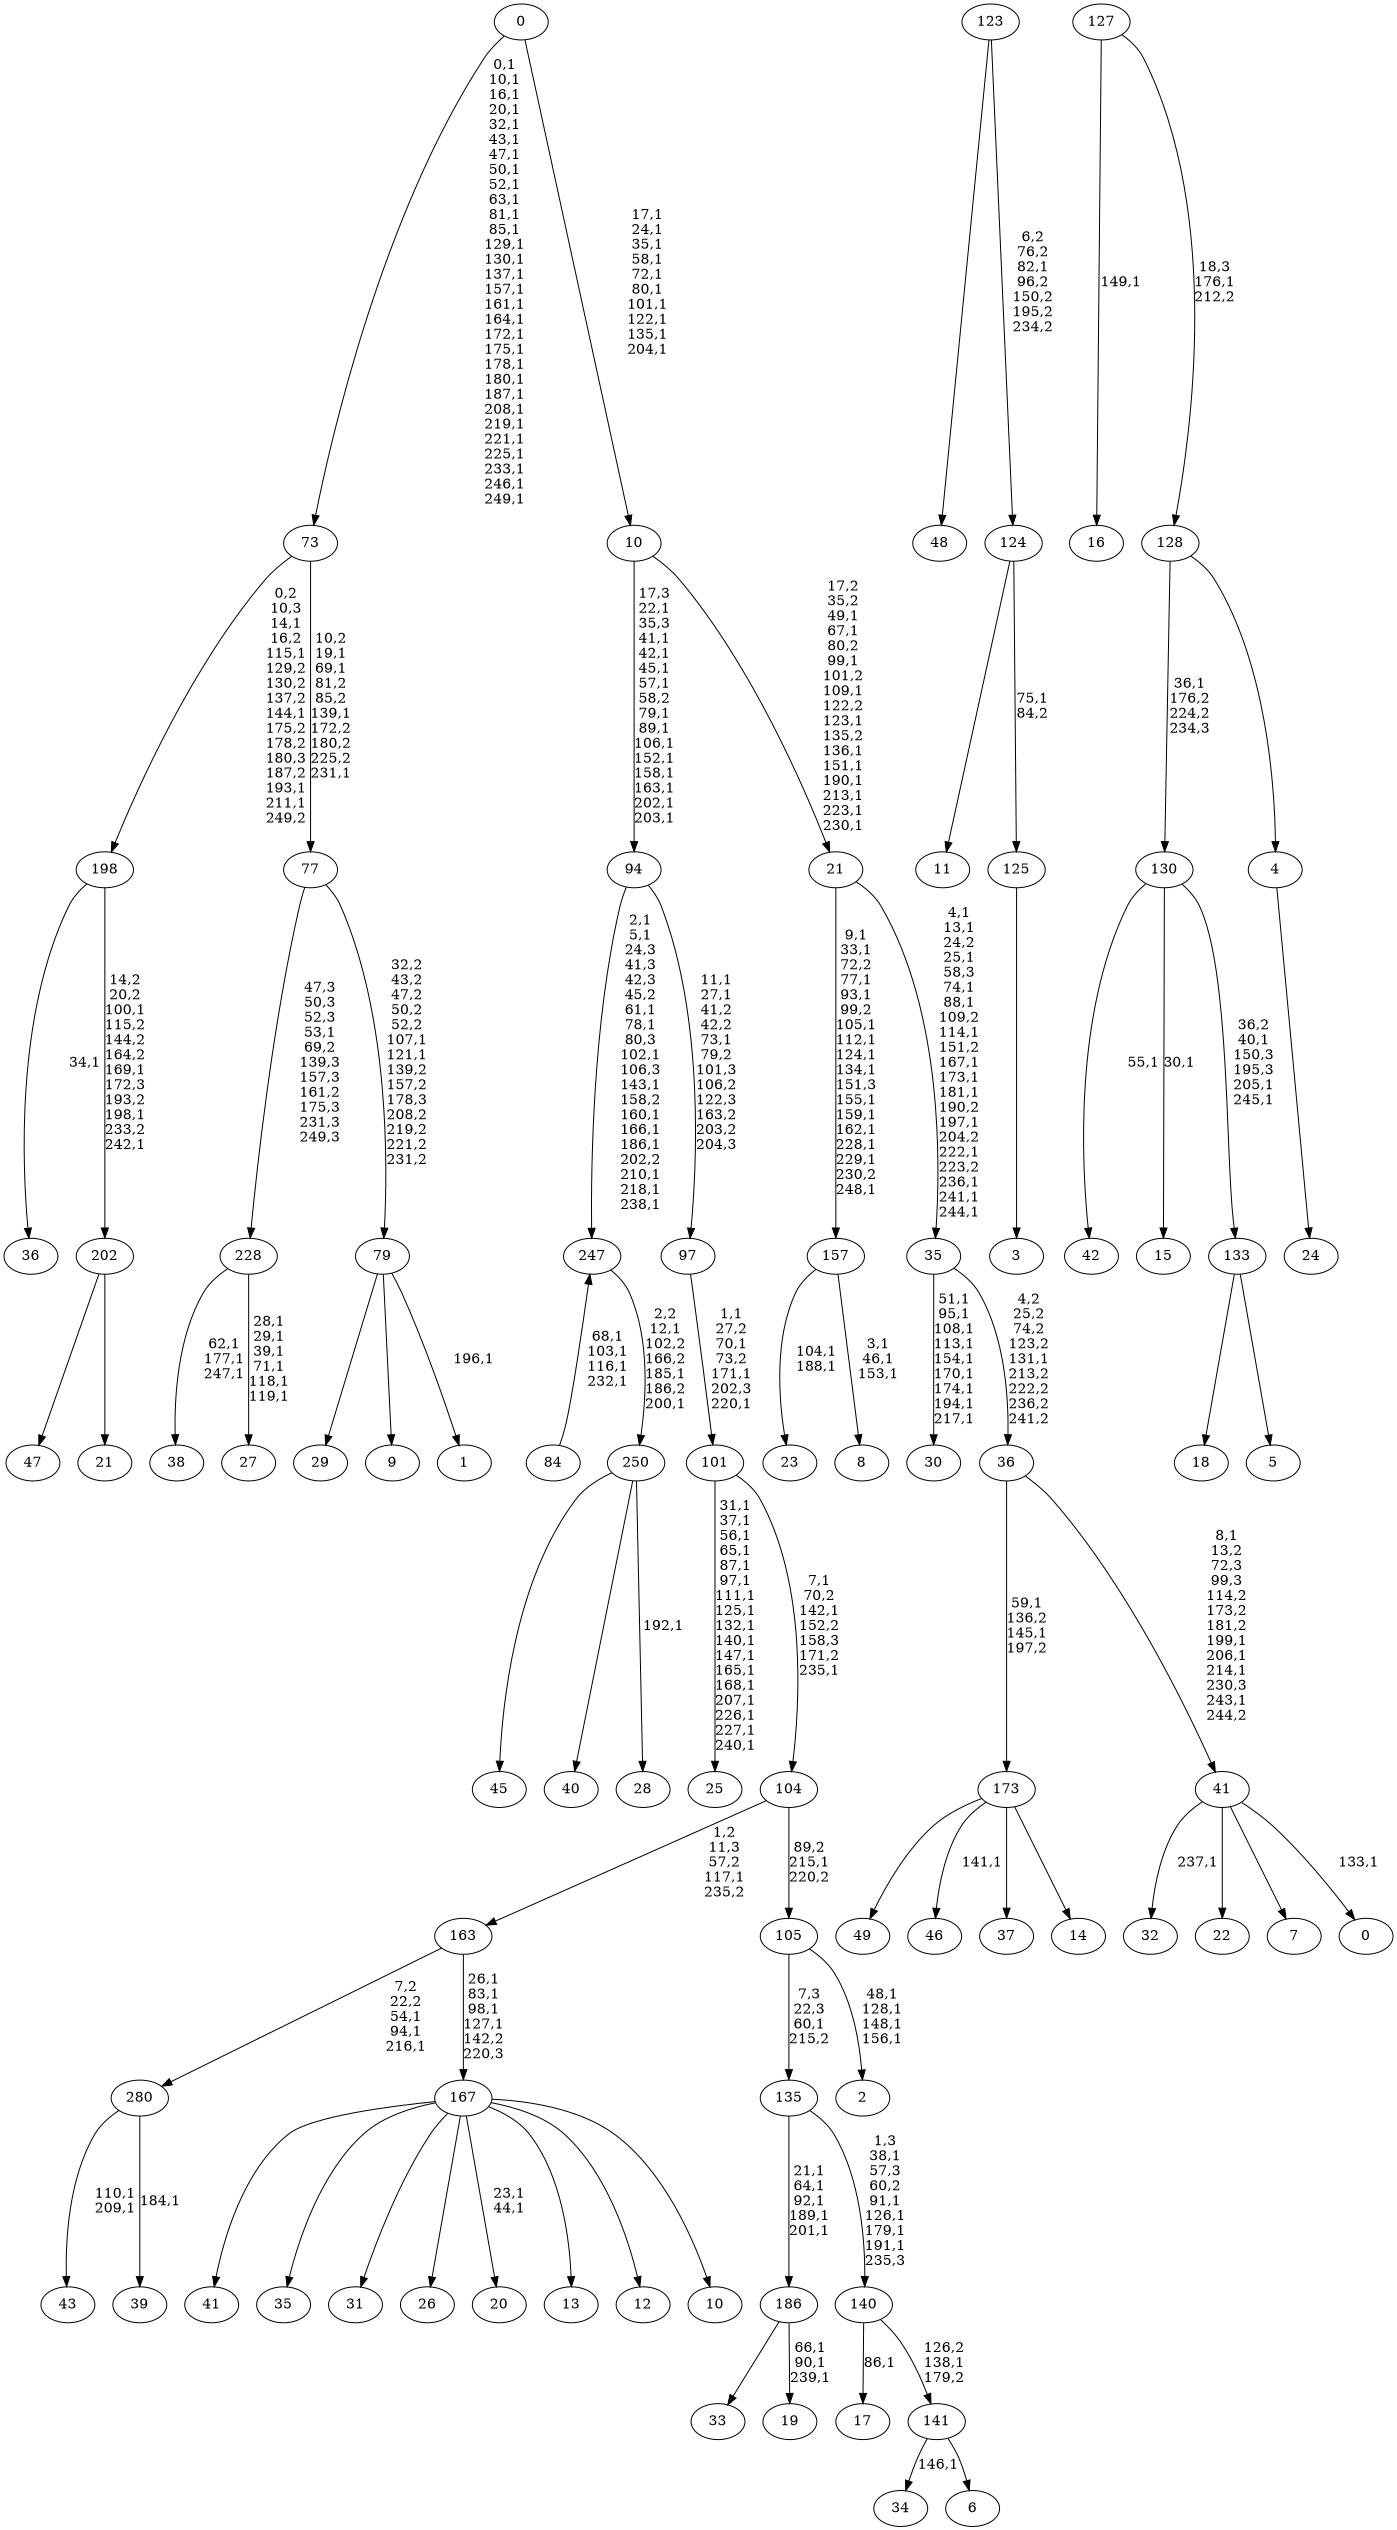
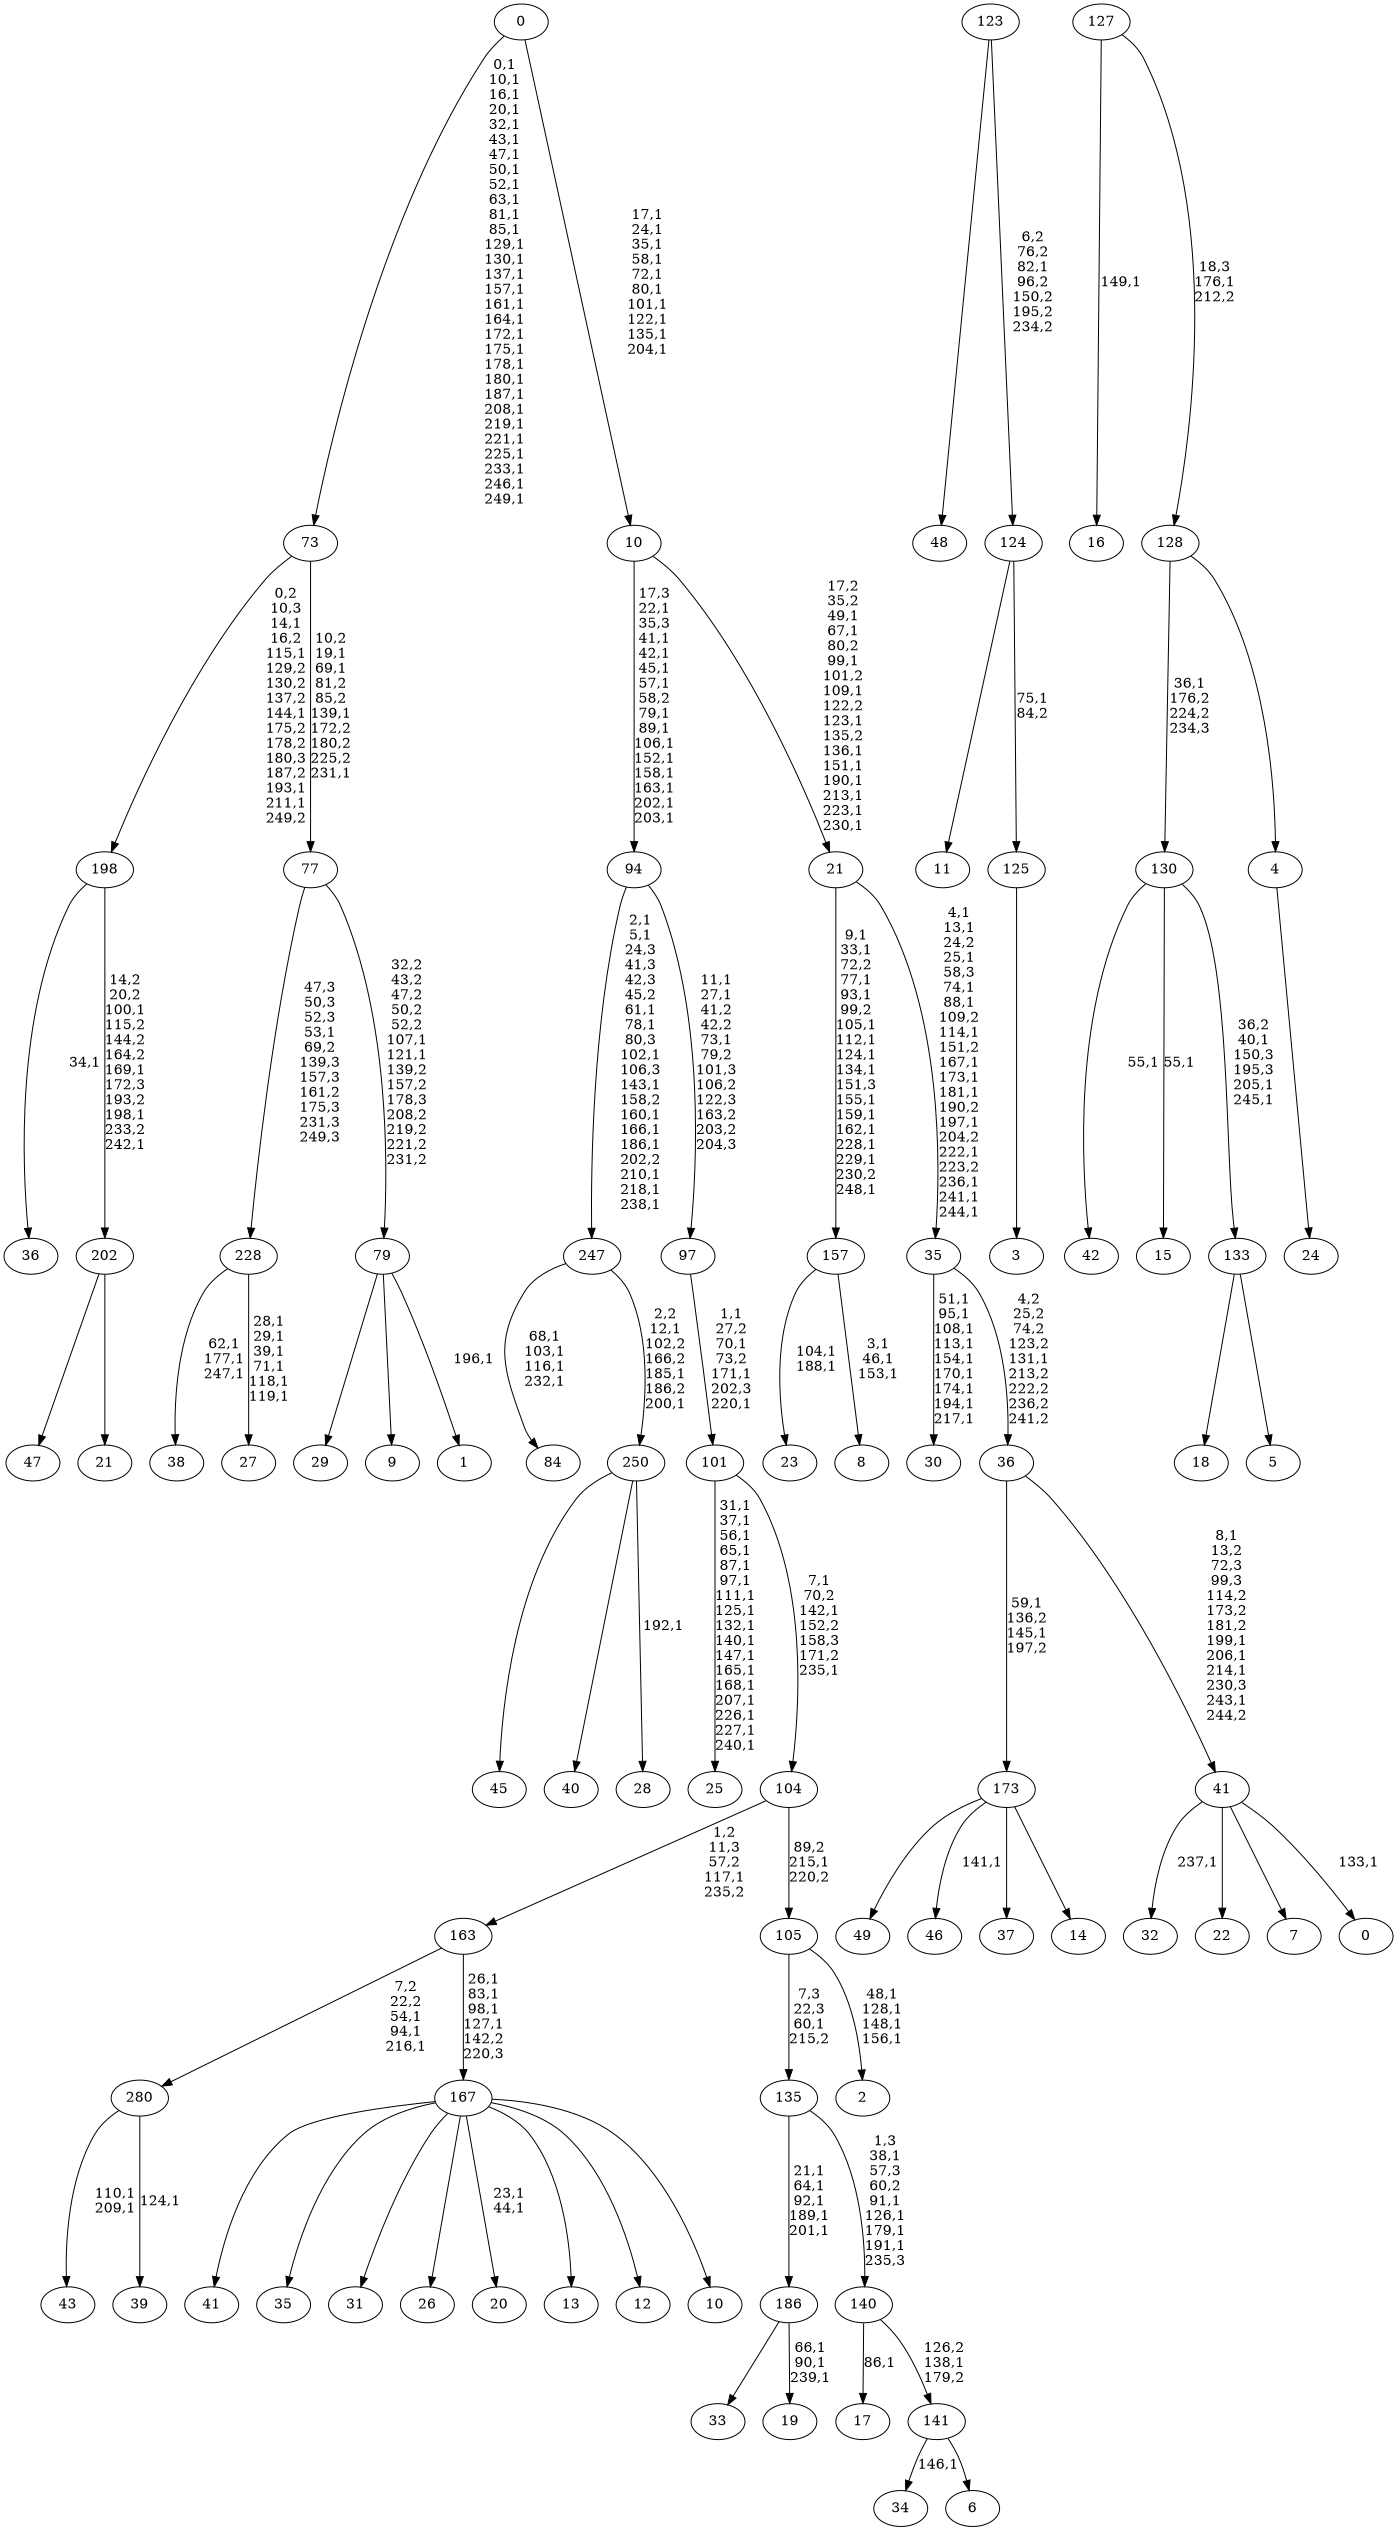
edge "130" -> "15": label "30,1" -> "55,1"
edge "84" -> "247": reversed
edge "280" -> "39": label "184,1" -> "124,1"
